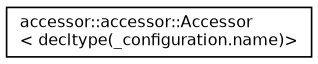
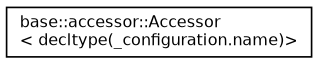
node "accessor::accessor::Accessor < decltype(_configuration.name)>": label "accessor::accessor::Accessor < decltype(_configuration.name)>" -> "base::accessor::Accessor < decltype(_configuration.name)>"
